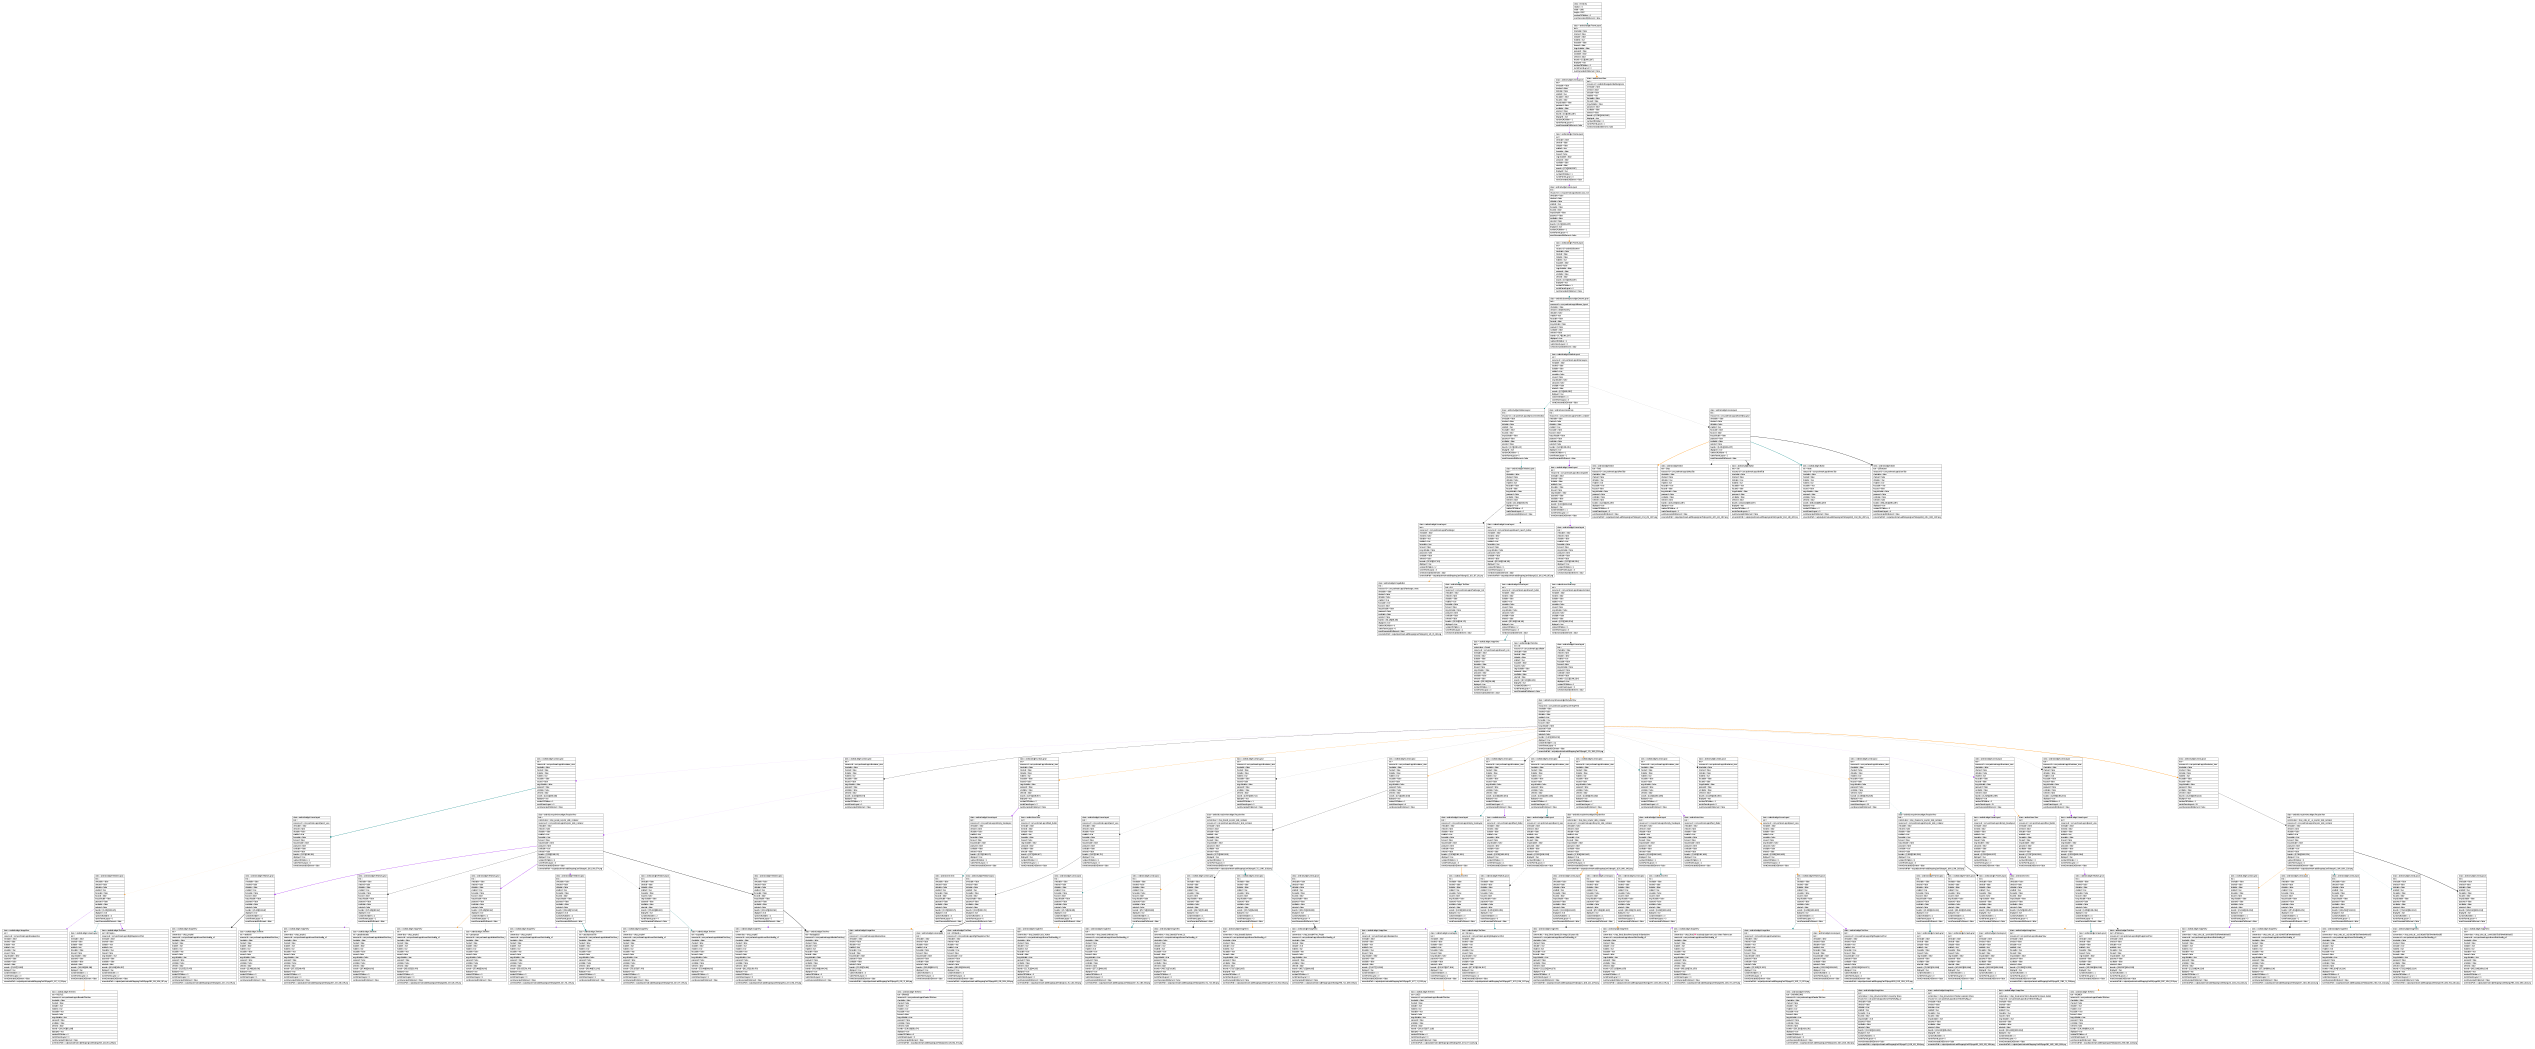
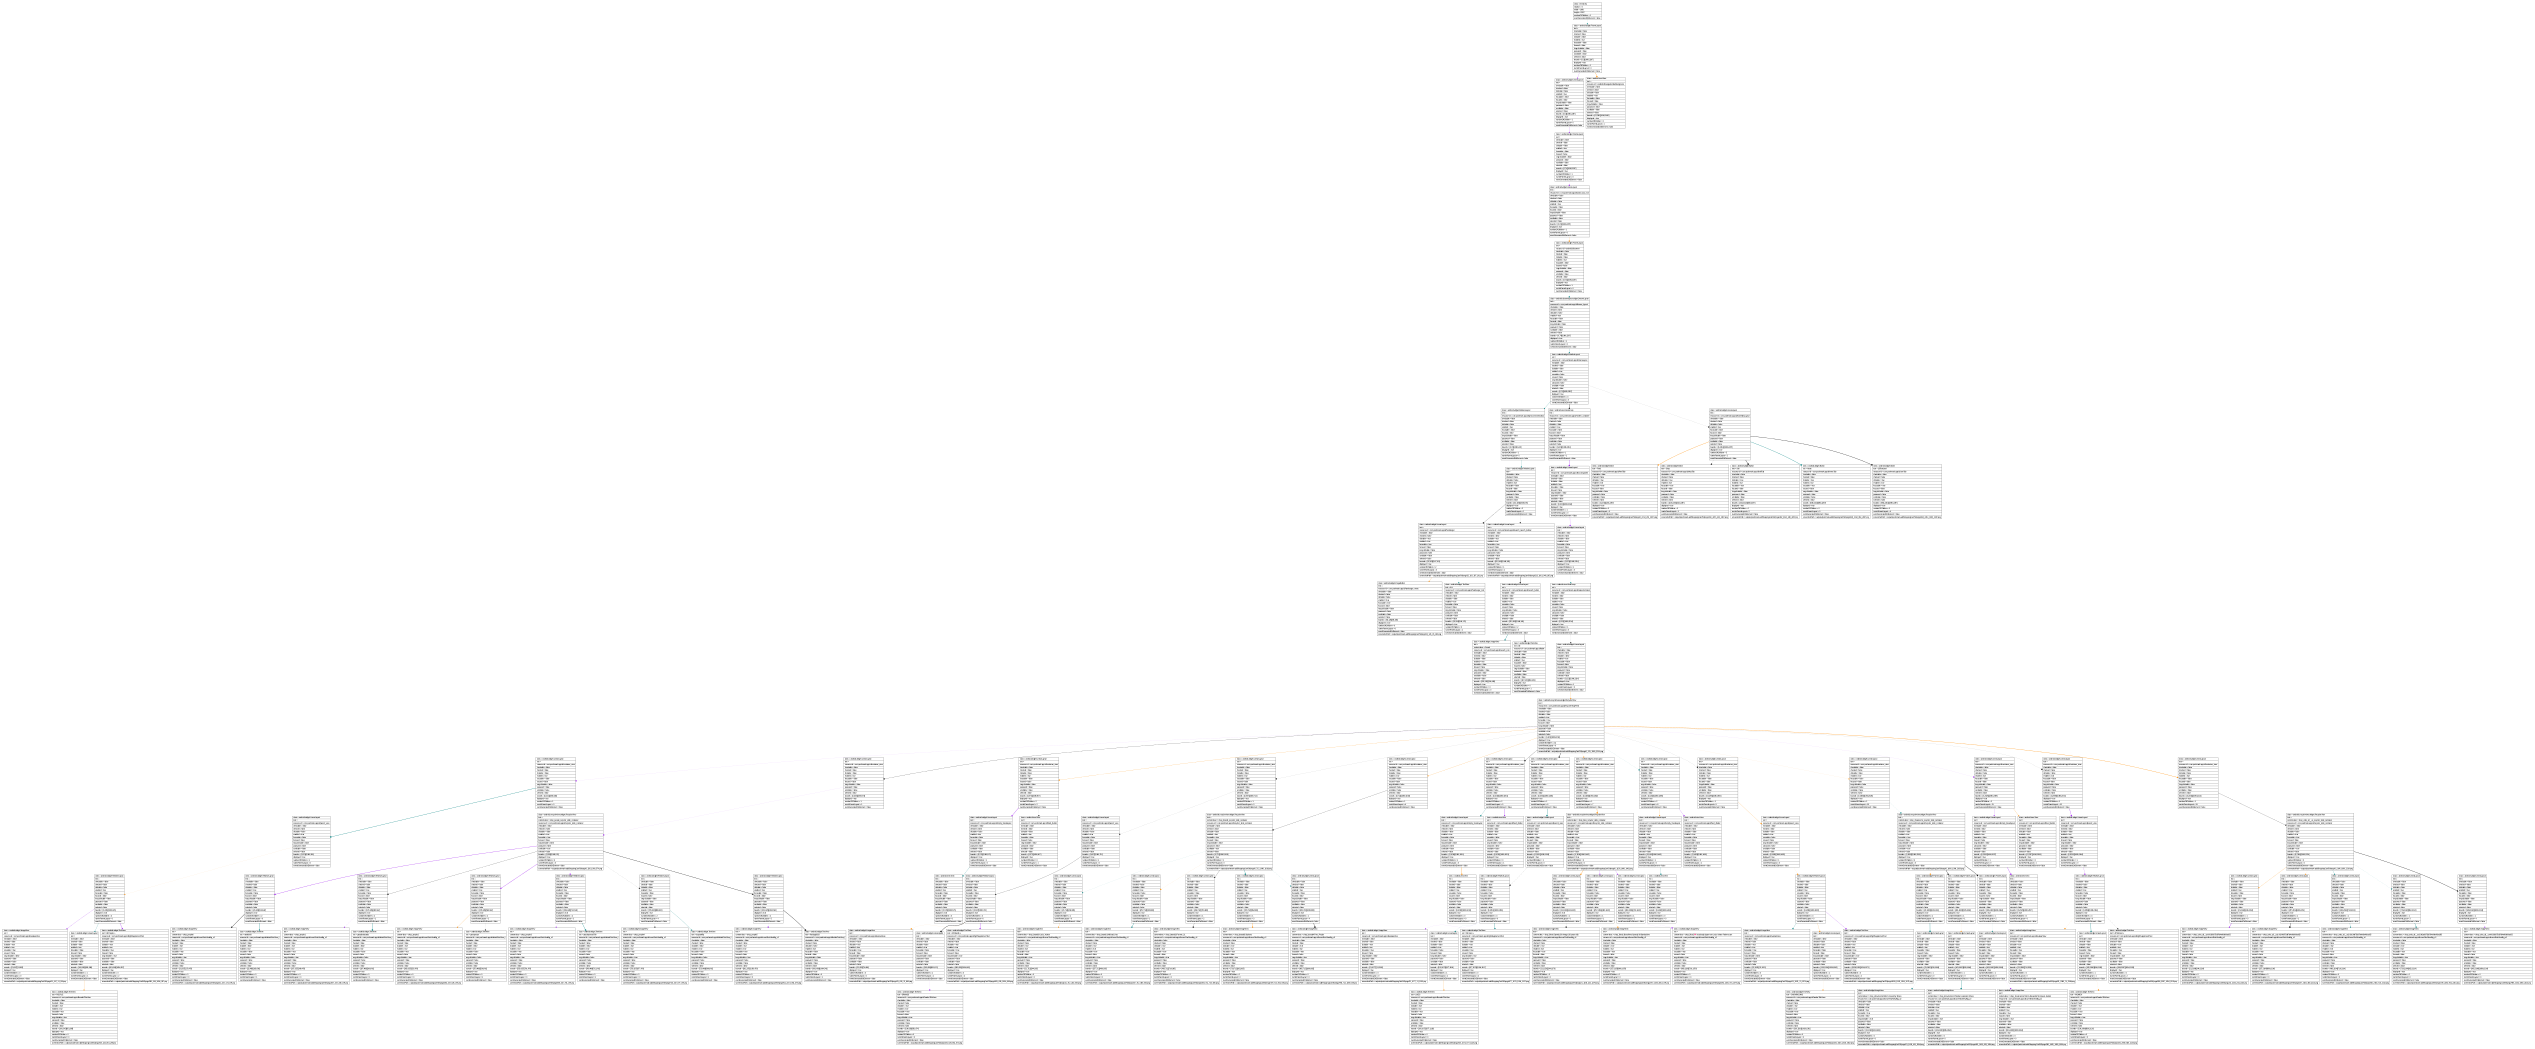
node "class = androidx.drawerlayout.widget.DrawerLayout": text "checked = detailsTextView" -> "checked = false"
